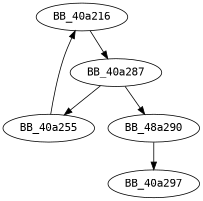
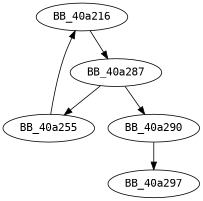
node "BB_48a290": label "BB_48a290" -> "BB_40a290"
